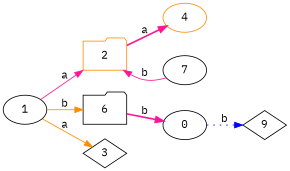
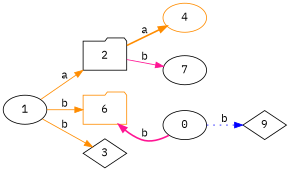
edge "2" -> "4": color deeppink -> darkorange
node "2": color darkorange -> black
edge "7" -> "2": reversed
edge "1" -> "2": color deeppink -> darkorange
node "6": color black -> darkorange
edge "6" -> "0": reversed
edge "1" -> "3": label "a" -> "b"
